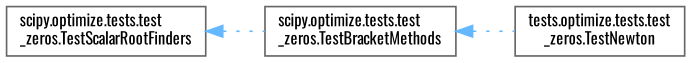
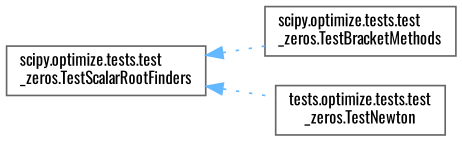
edge "tests.optimize.tests.test _zeros.TestNewton" -> "scipy.optimize.tests.test _zeros.TestBracketMethods": now "tests.optimize.tests.test _zeros.TestNewton" -> "scipy.optimize.tests.test _zeros.TestScalarRootFinders"
